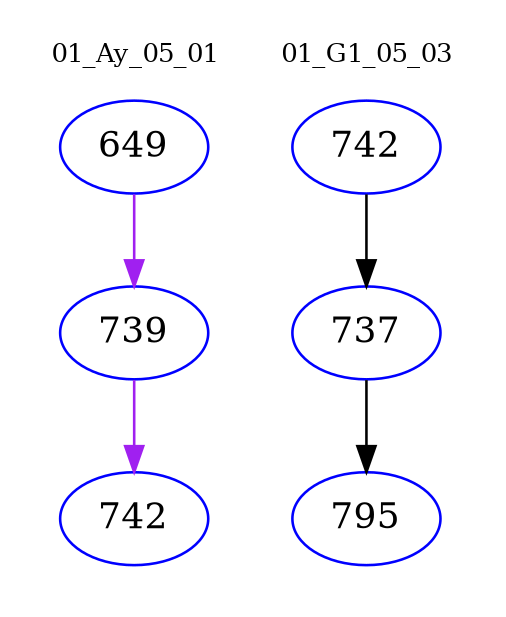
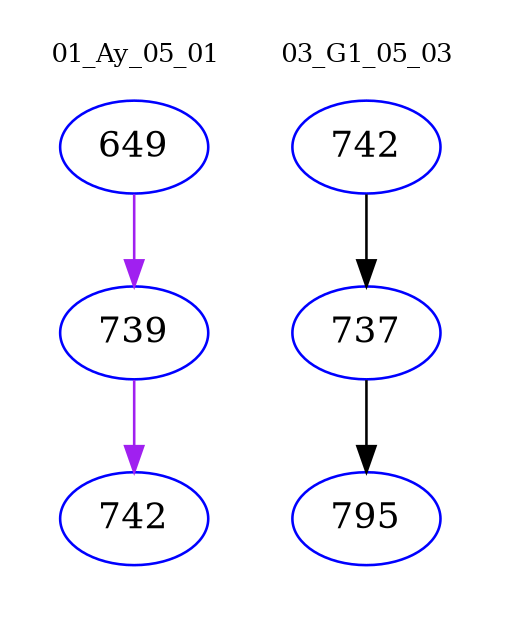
cluster "01_G1_05_03": label "01_G1_05_03" -> "03_G1_05_03"
